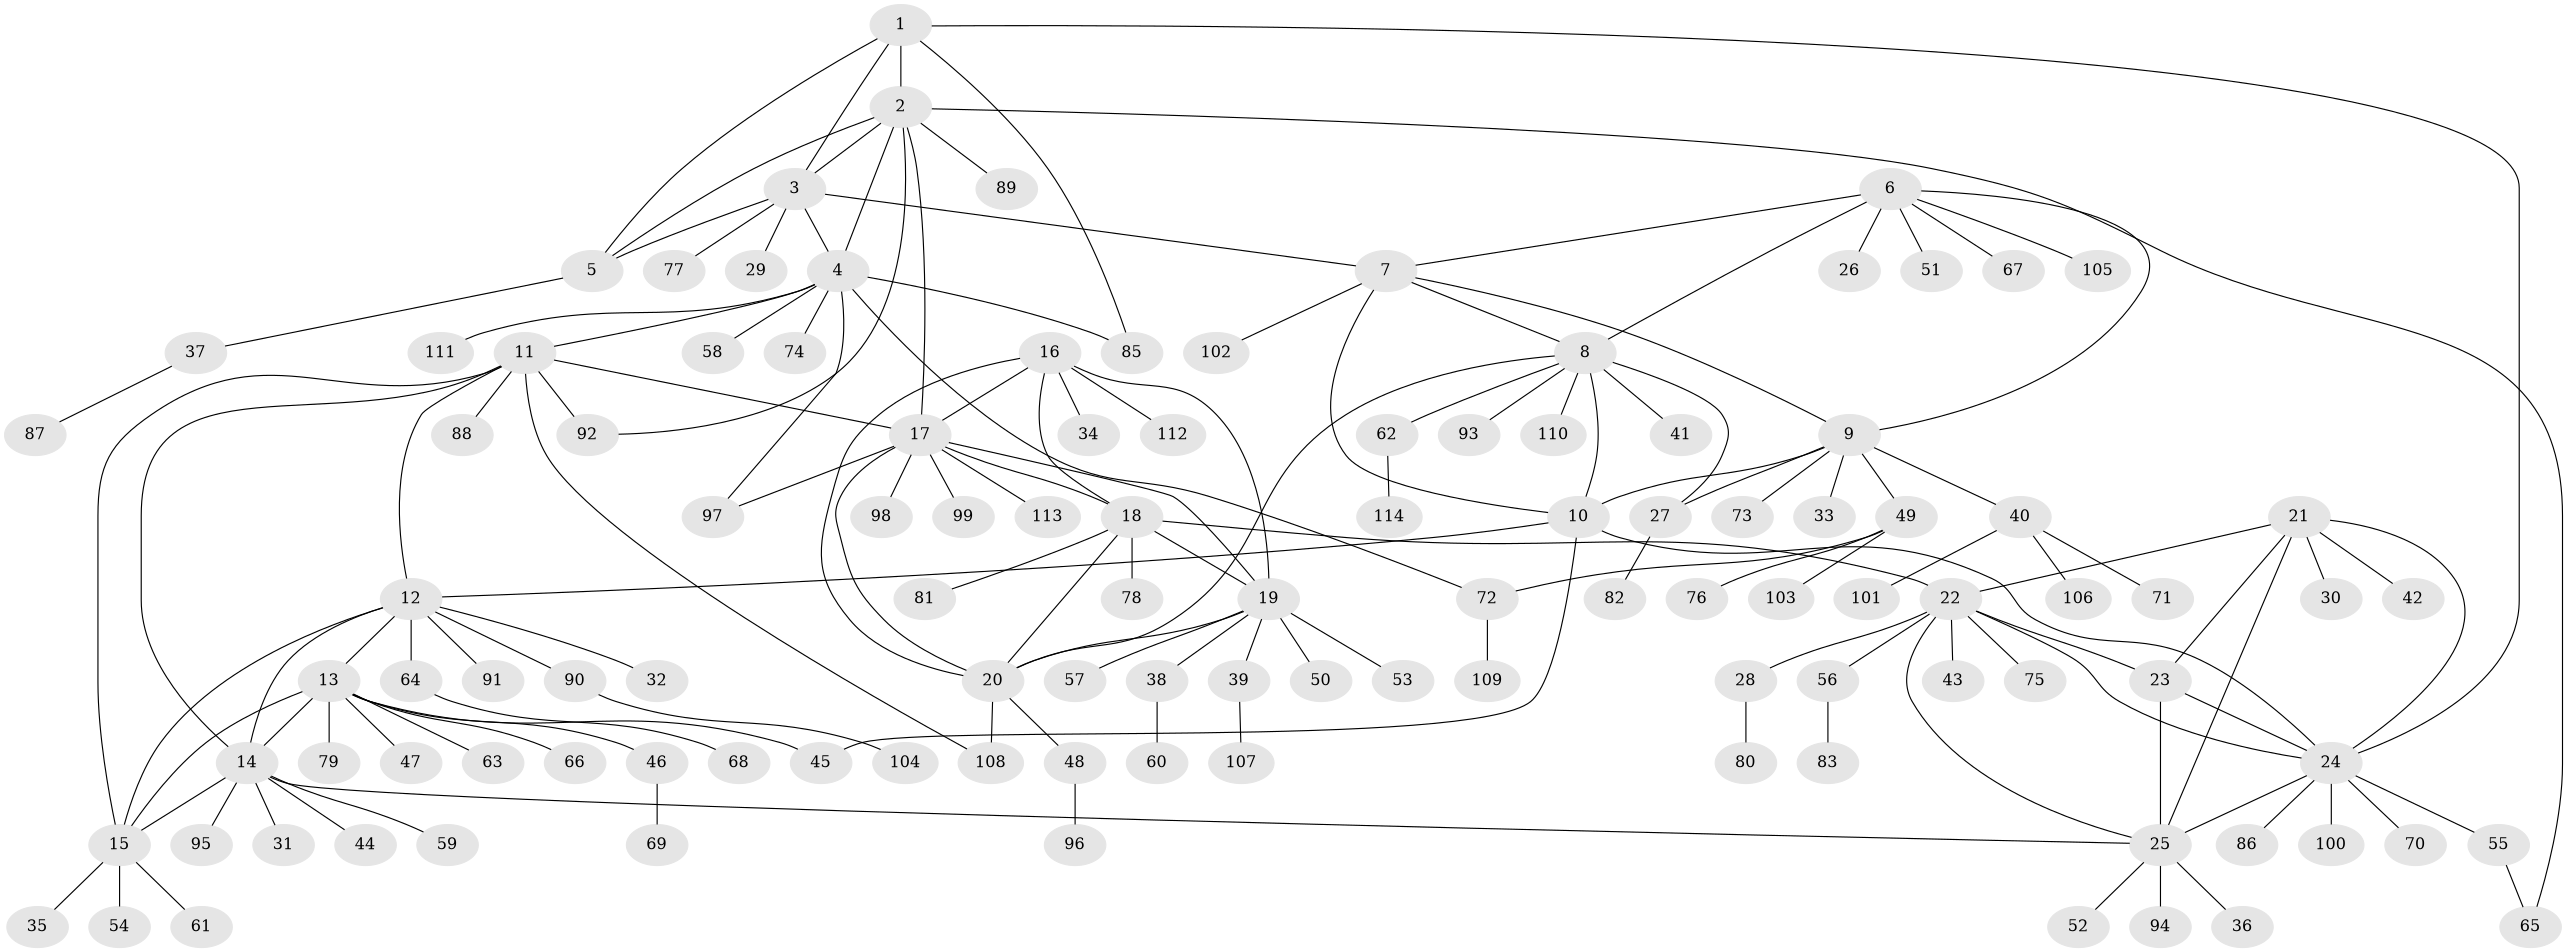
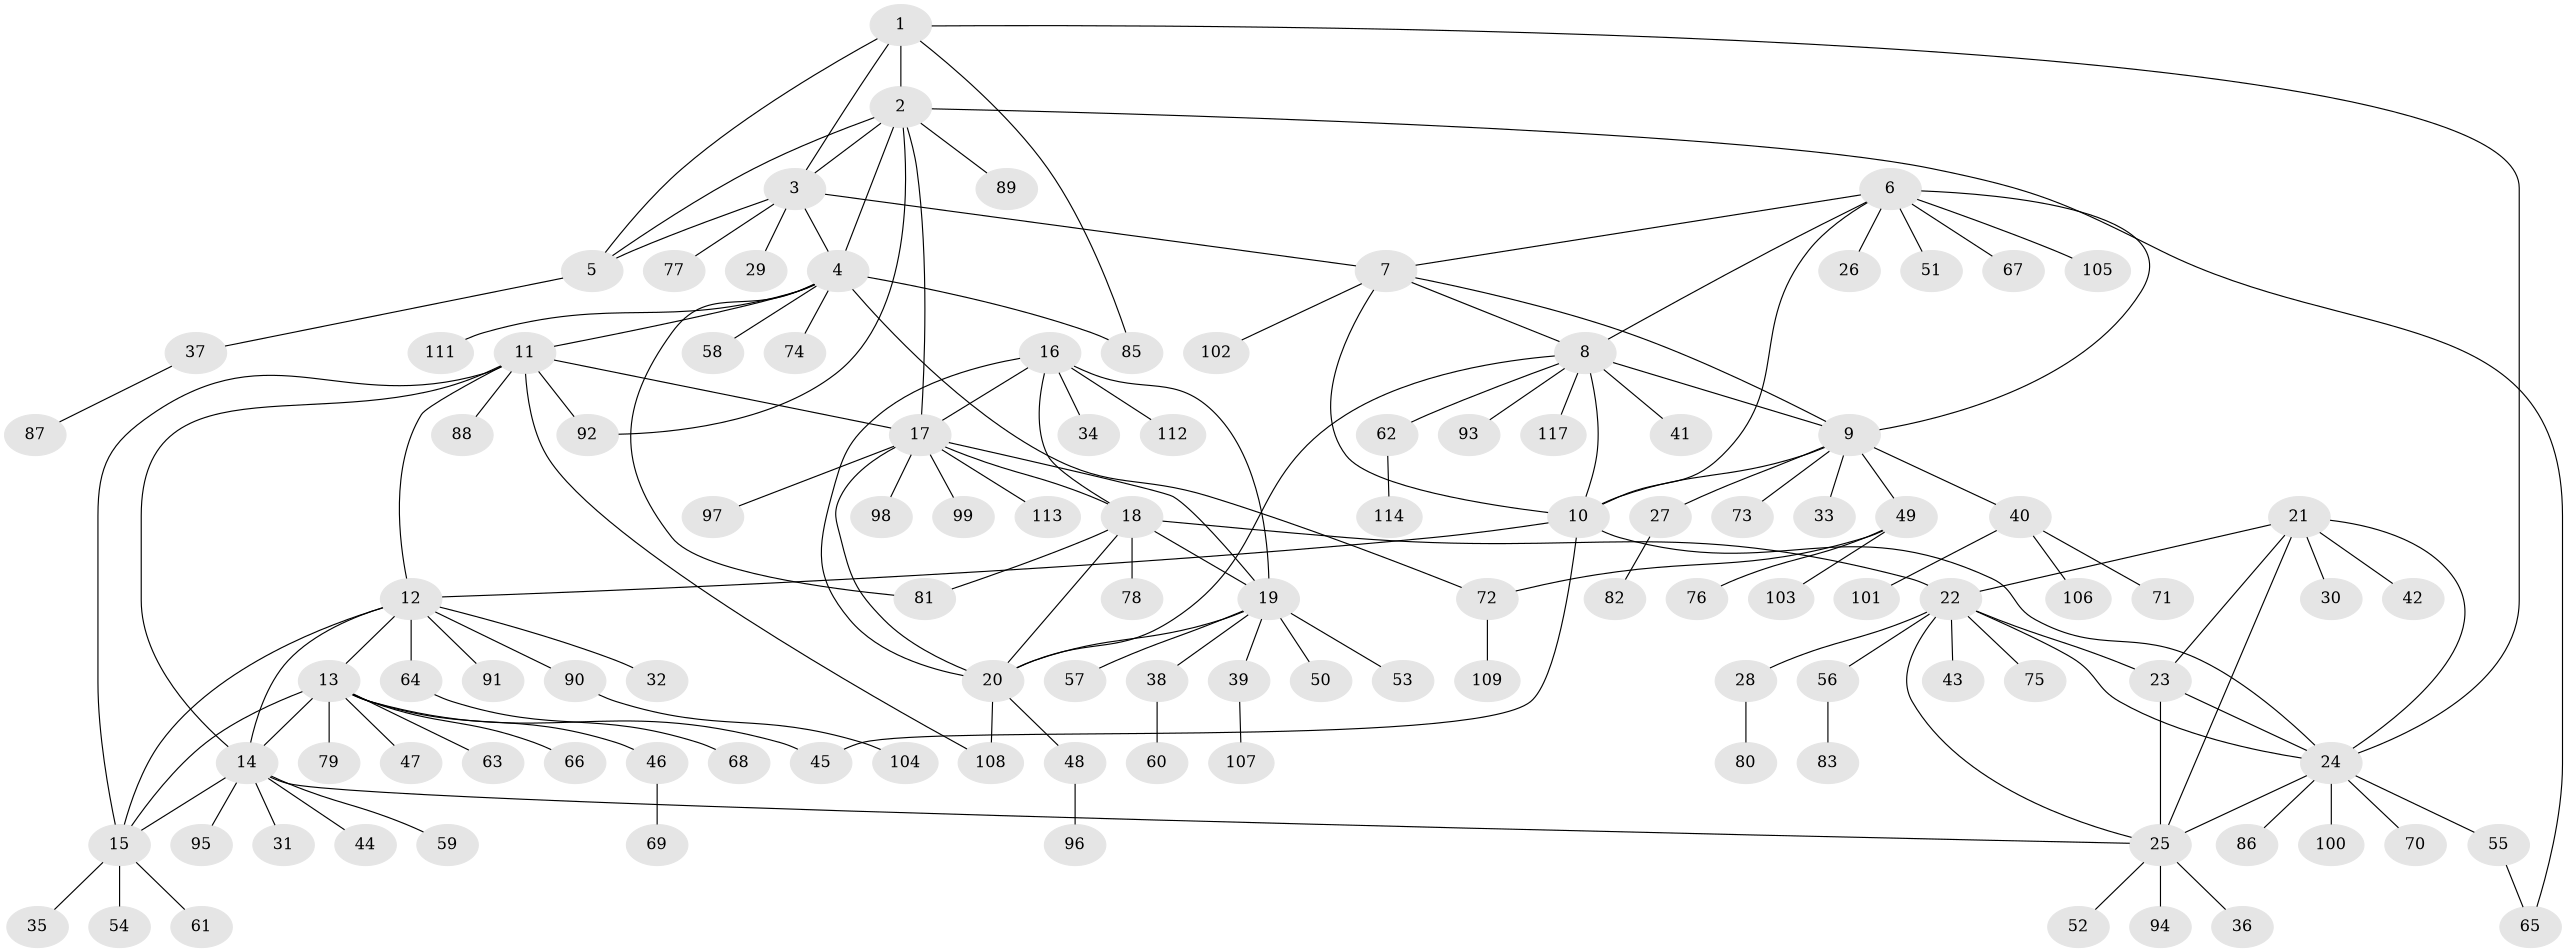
edge "6" -- "10": added
edge "4" -- "97": now "4" -- "81"
edge "8" -- "27": now "8" -- "9"
node "110": label "110" -> "117"
